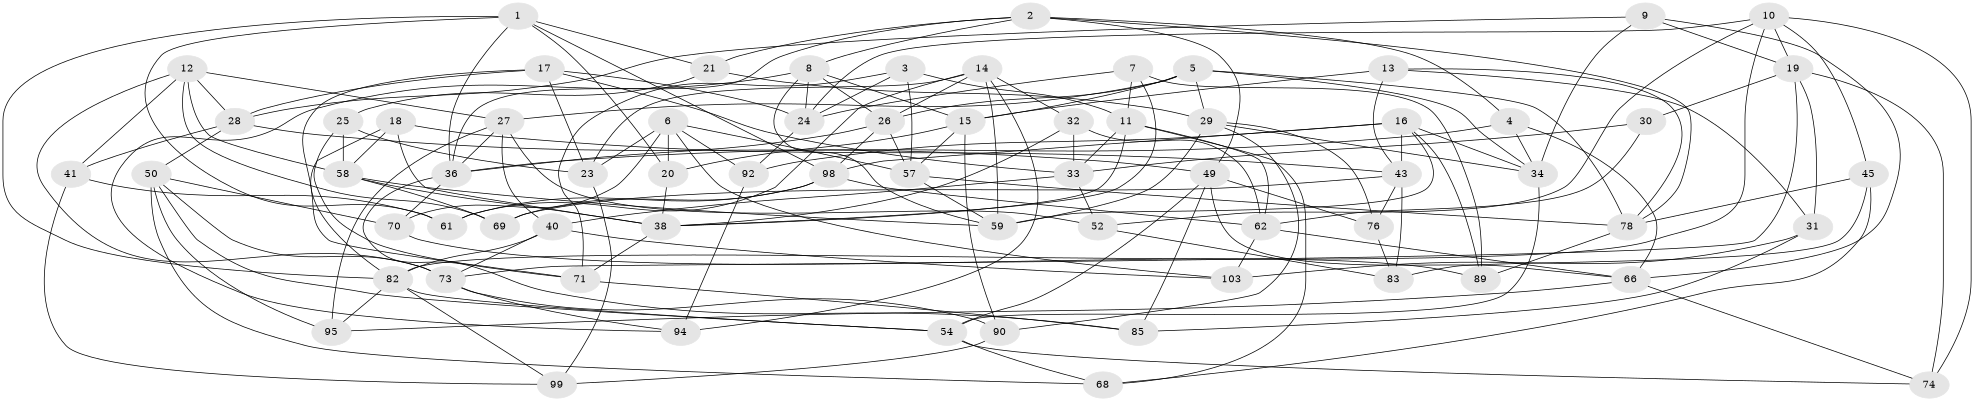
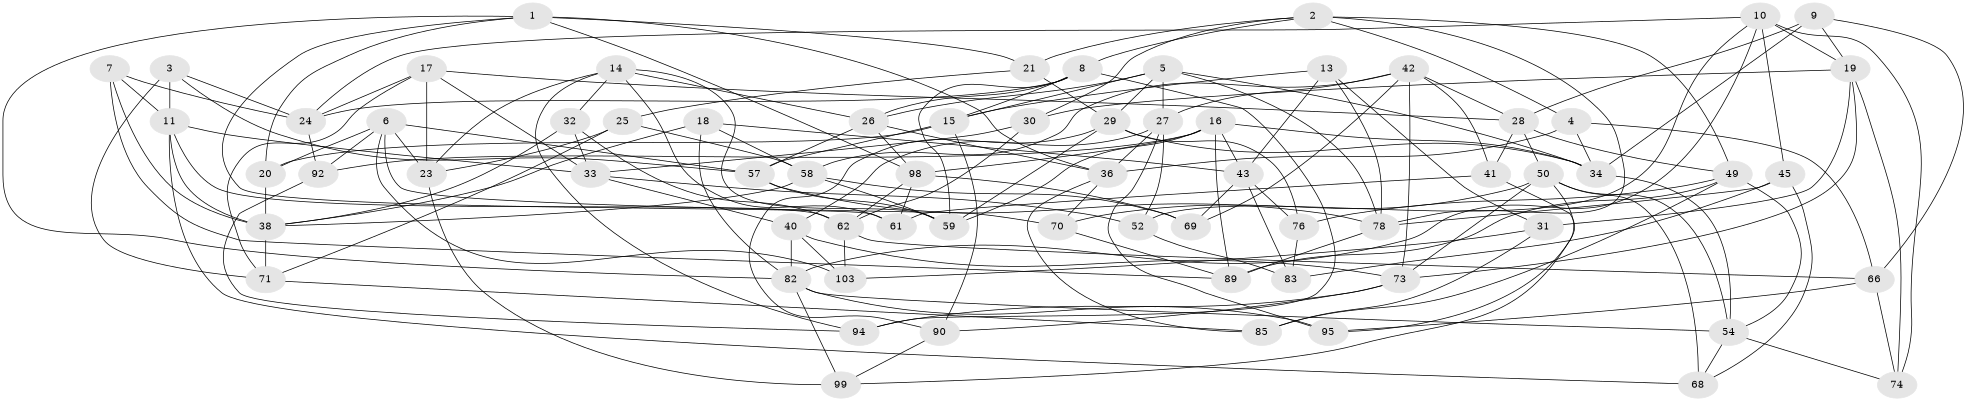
node "12": label "12" -> "42"
edge "2" -- "36": now "2" -- "30"
edge "49" -- "66": now "49" -- "89"
